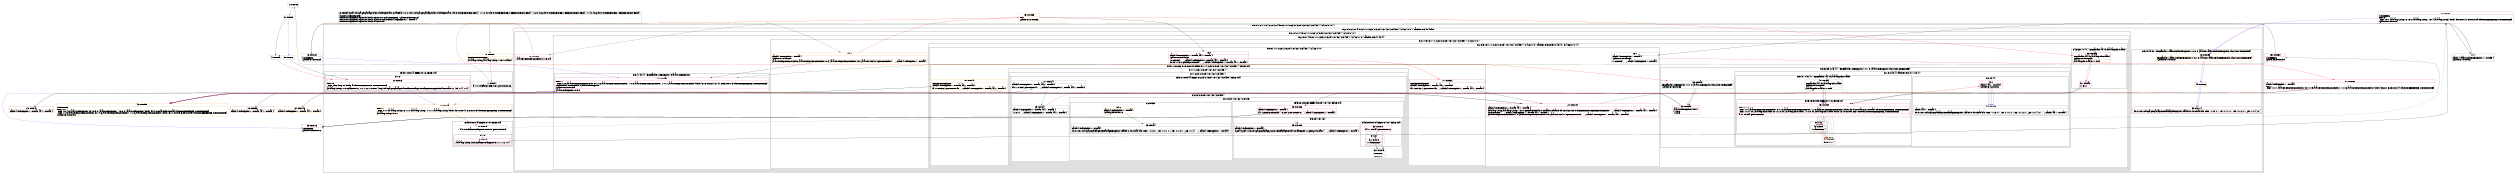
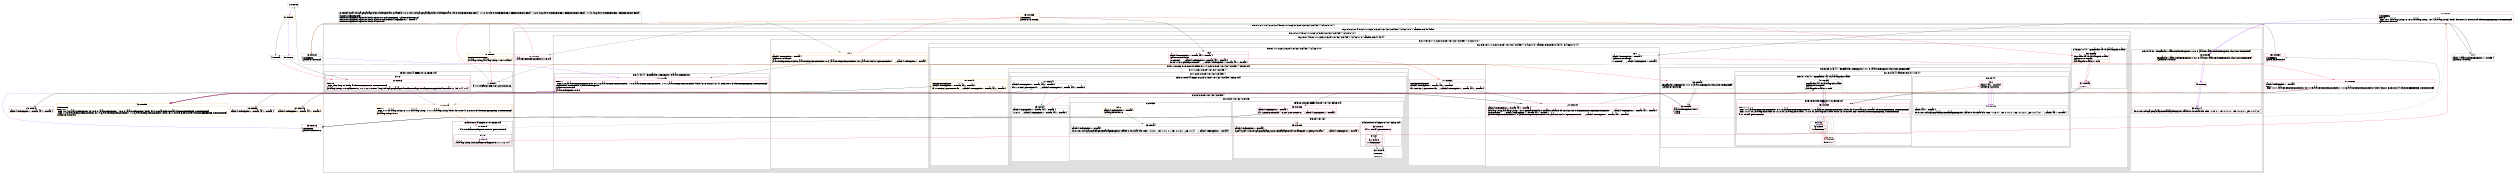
node "15: 0x0033": text "URL" -> "SYNTHETIC"
node "36: 0x00a5": text "ExcHandler: all (th java.lang.Throwable)" -> "Throwable: all (th java.lang.Throwable)"
edge "25: 0x005d" -> "41: 0x00af": now "25: 0x005d" -> "1: 0x0004"
edge "9: 0x001f" -> "10: 0x0027": color black -> red
